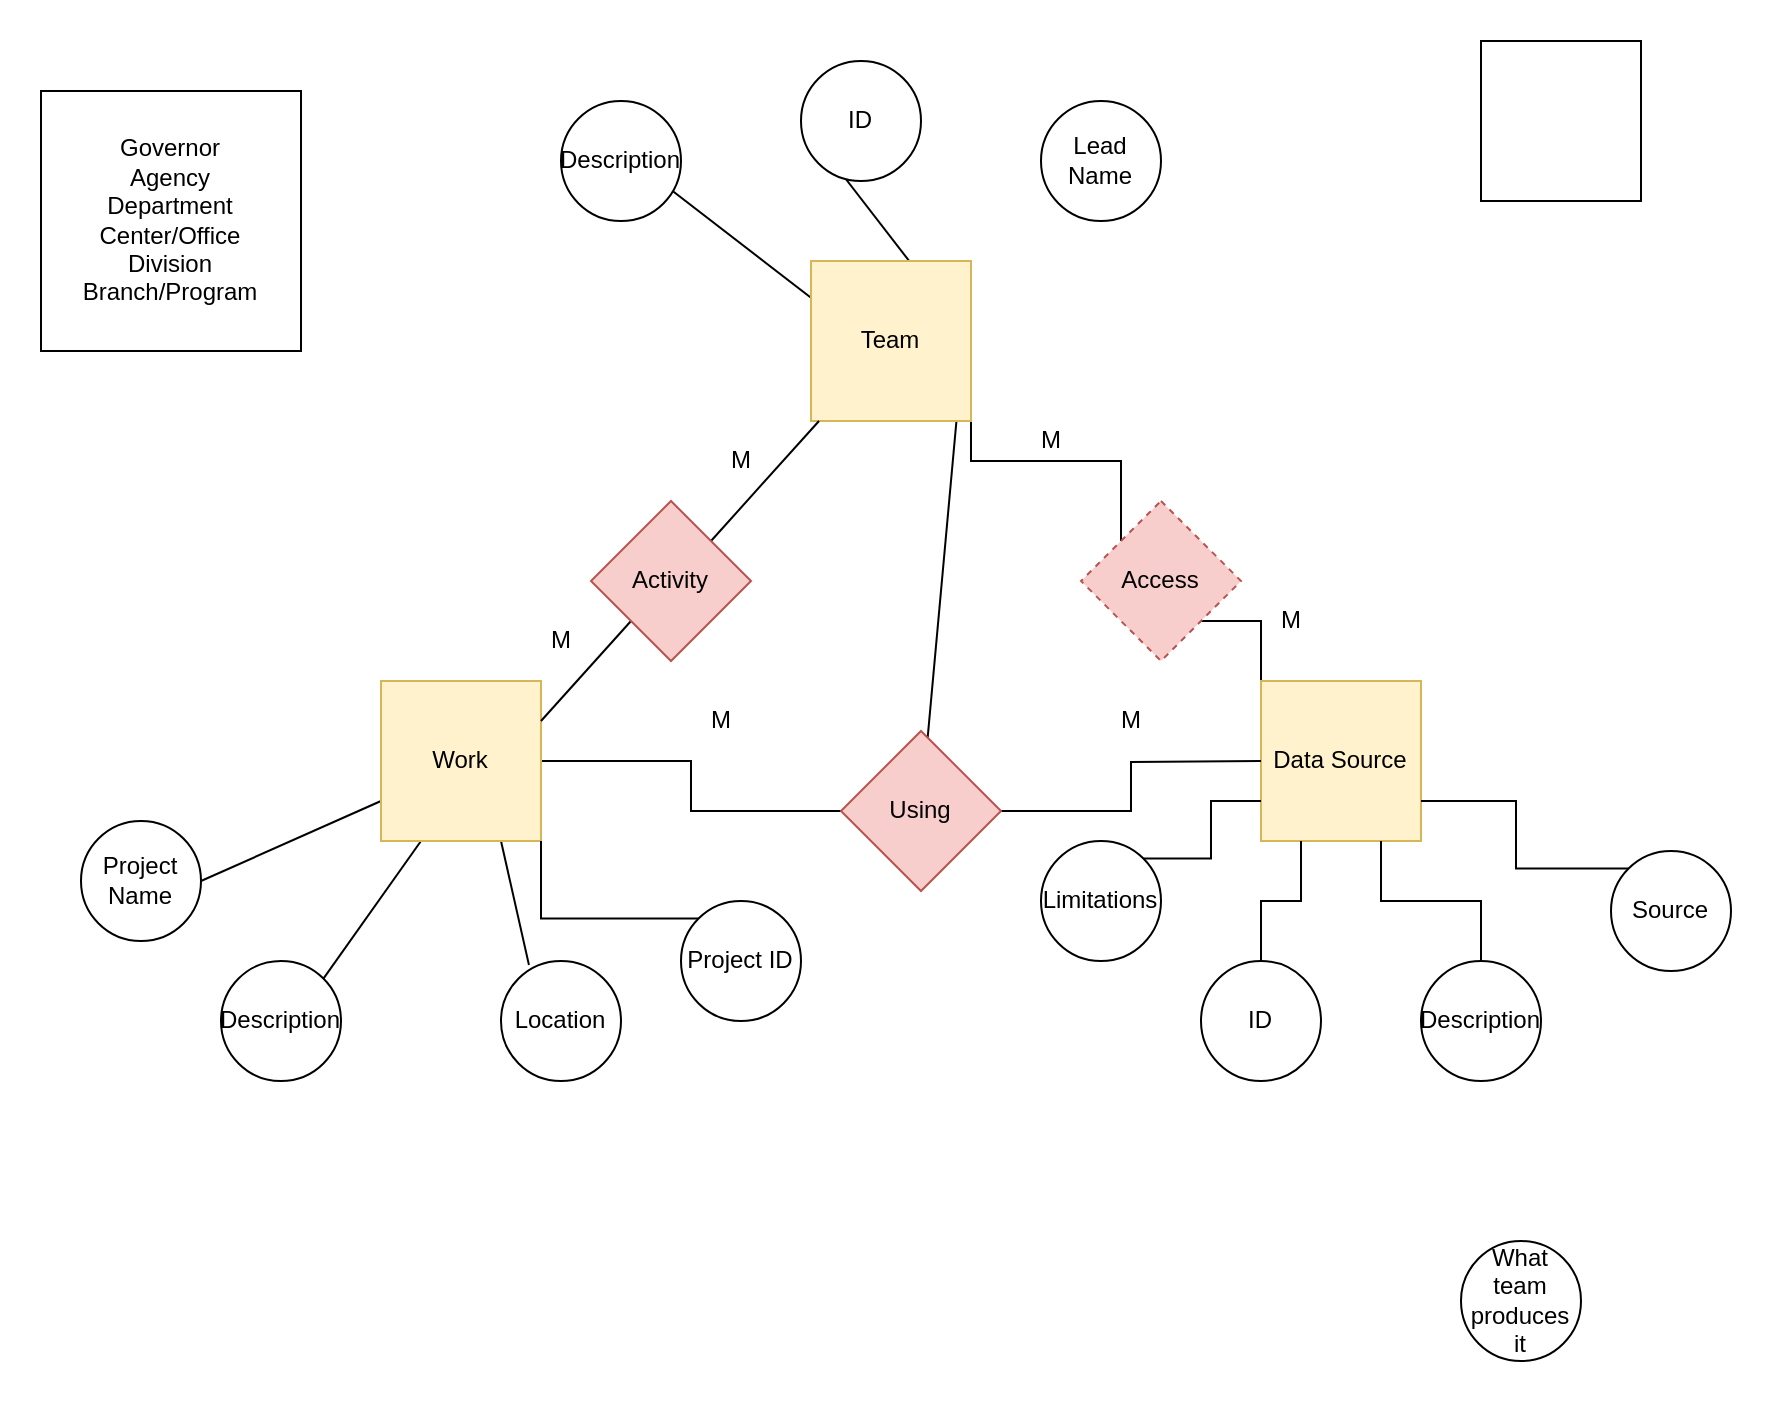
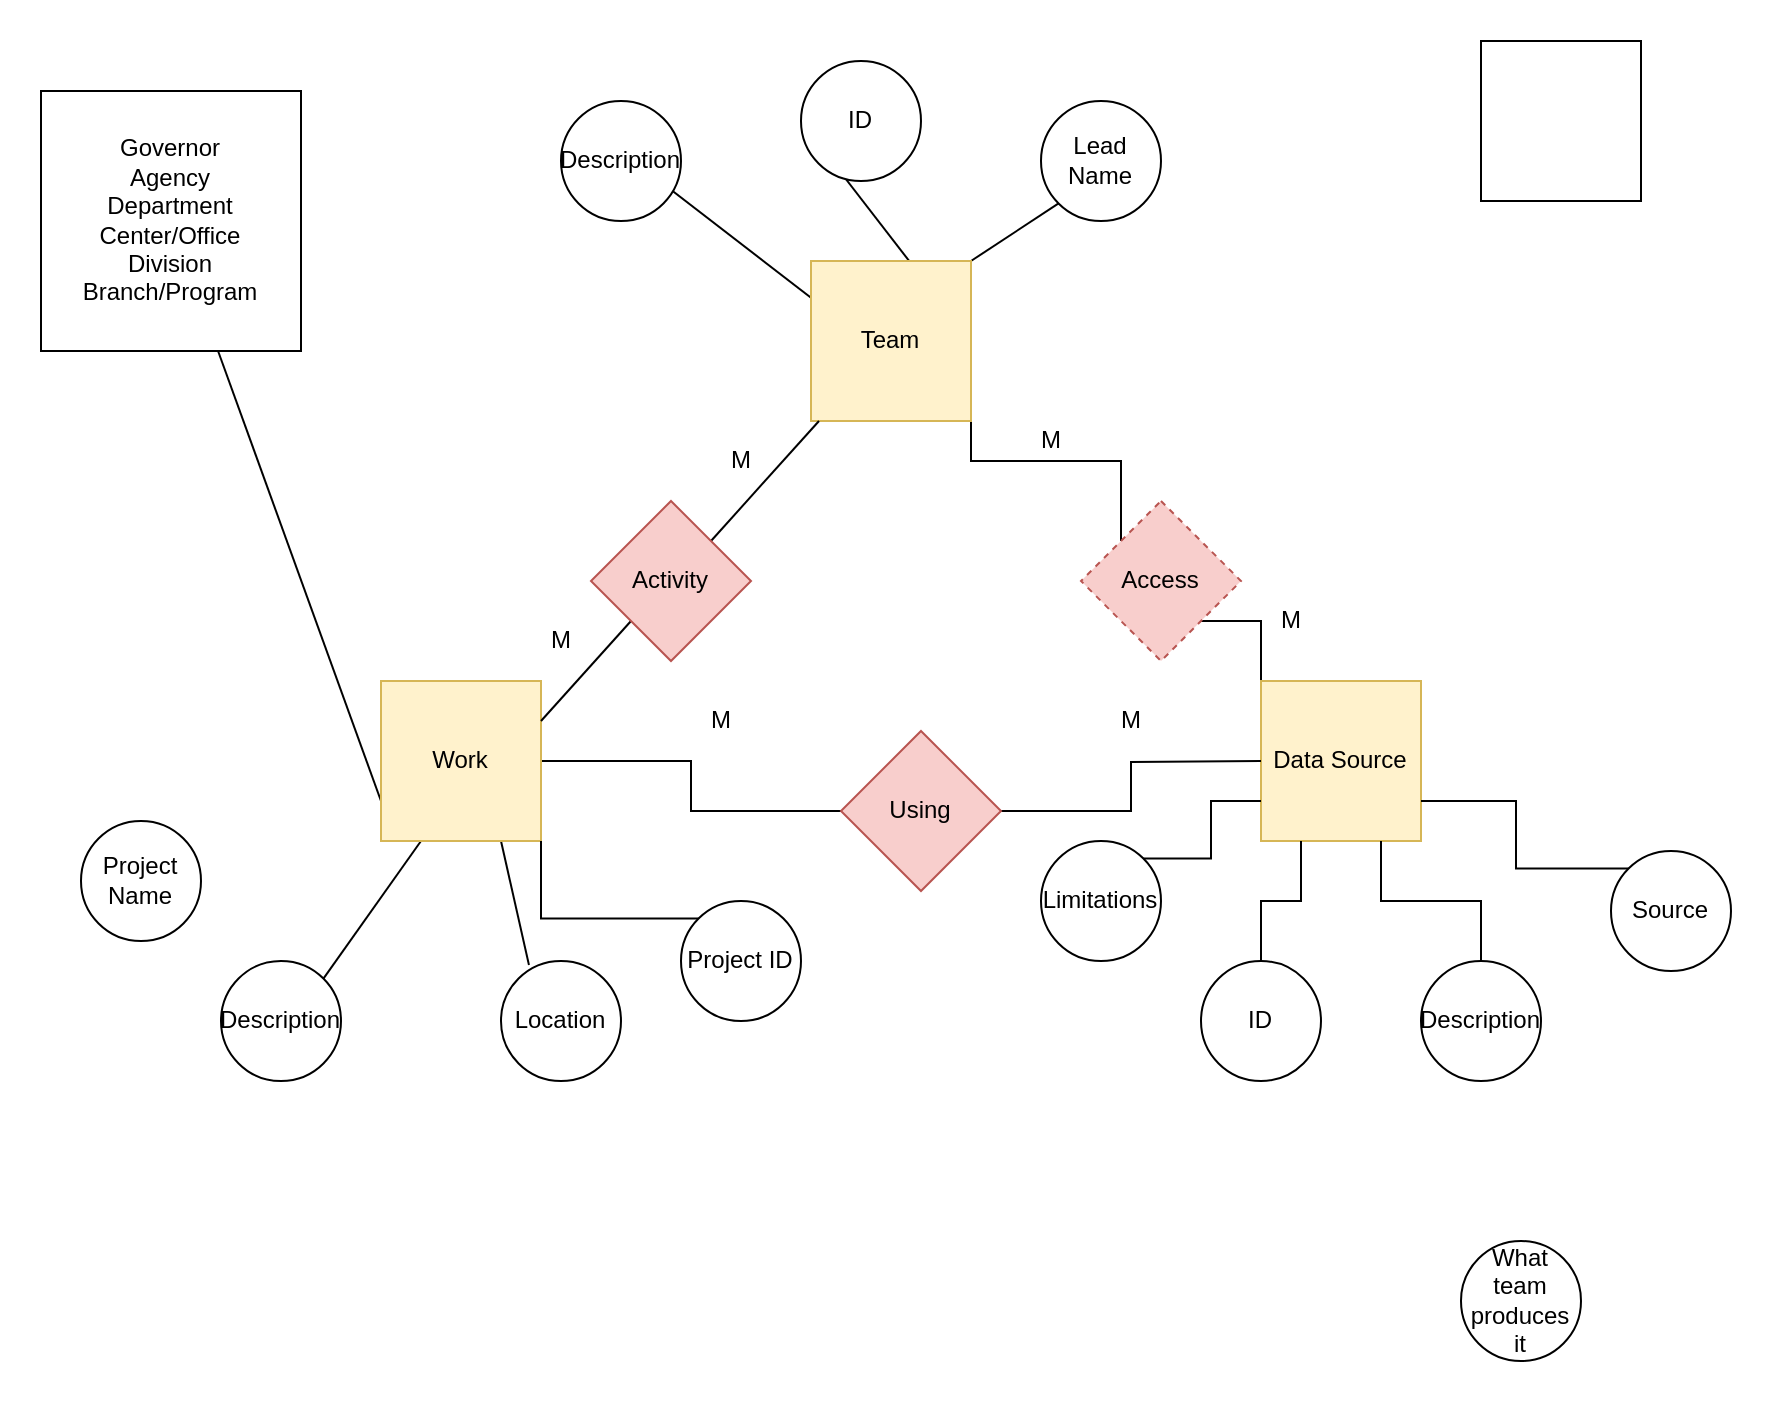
edge "Team" -- "Using": now "Team" -- "Lead Name"
edge "Work" -- "Project Name": now "Work" -- "Governor Agency Department Center/Office Division Branch/Program"
